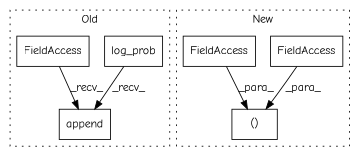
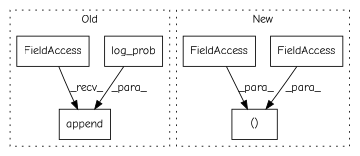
edge "log_prob" -> "append": label "_recv_" -> "_para_"
